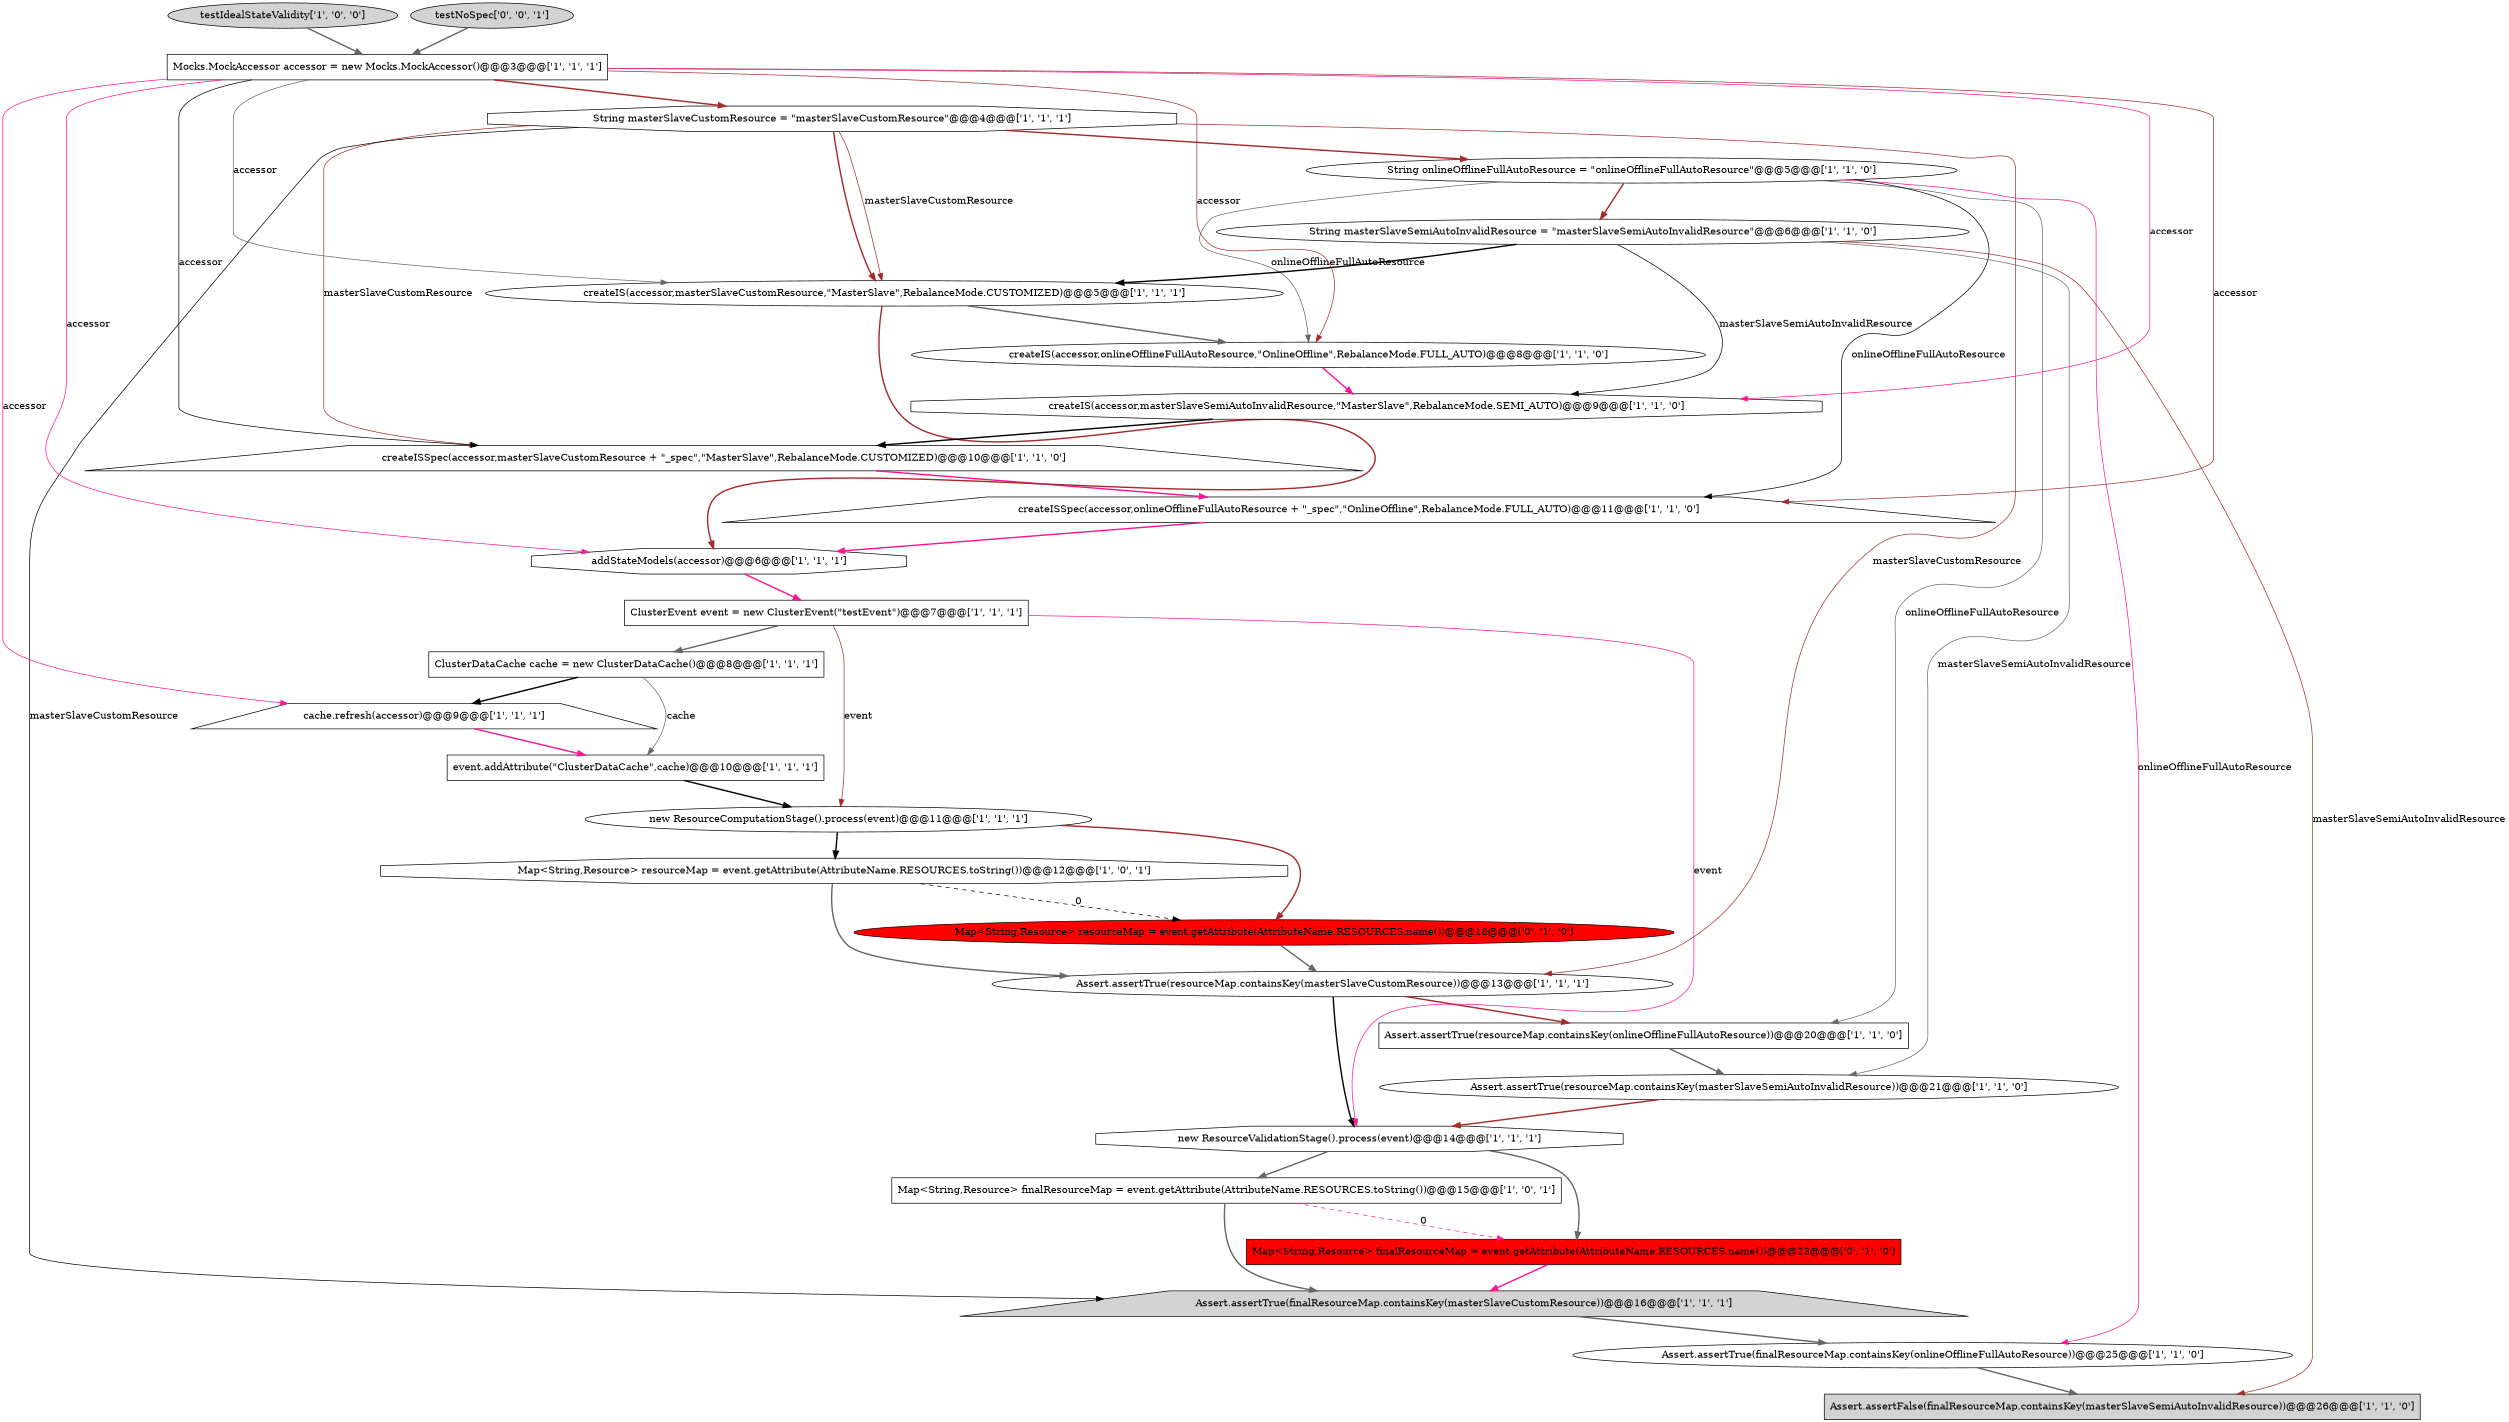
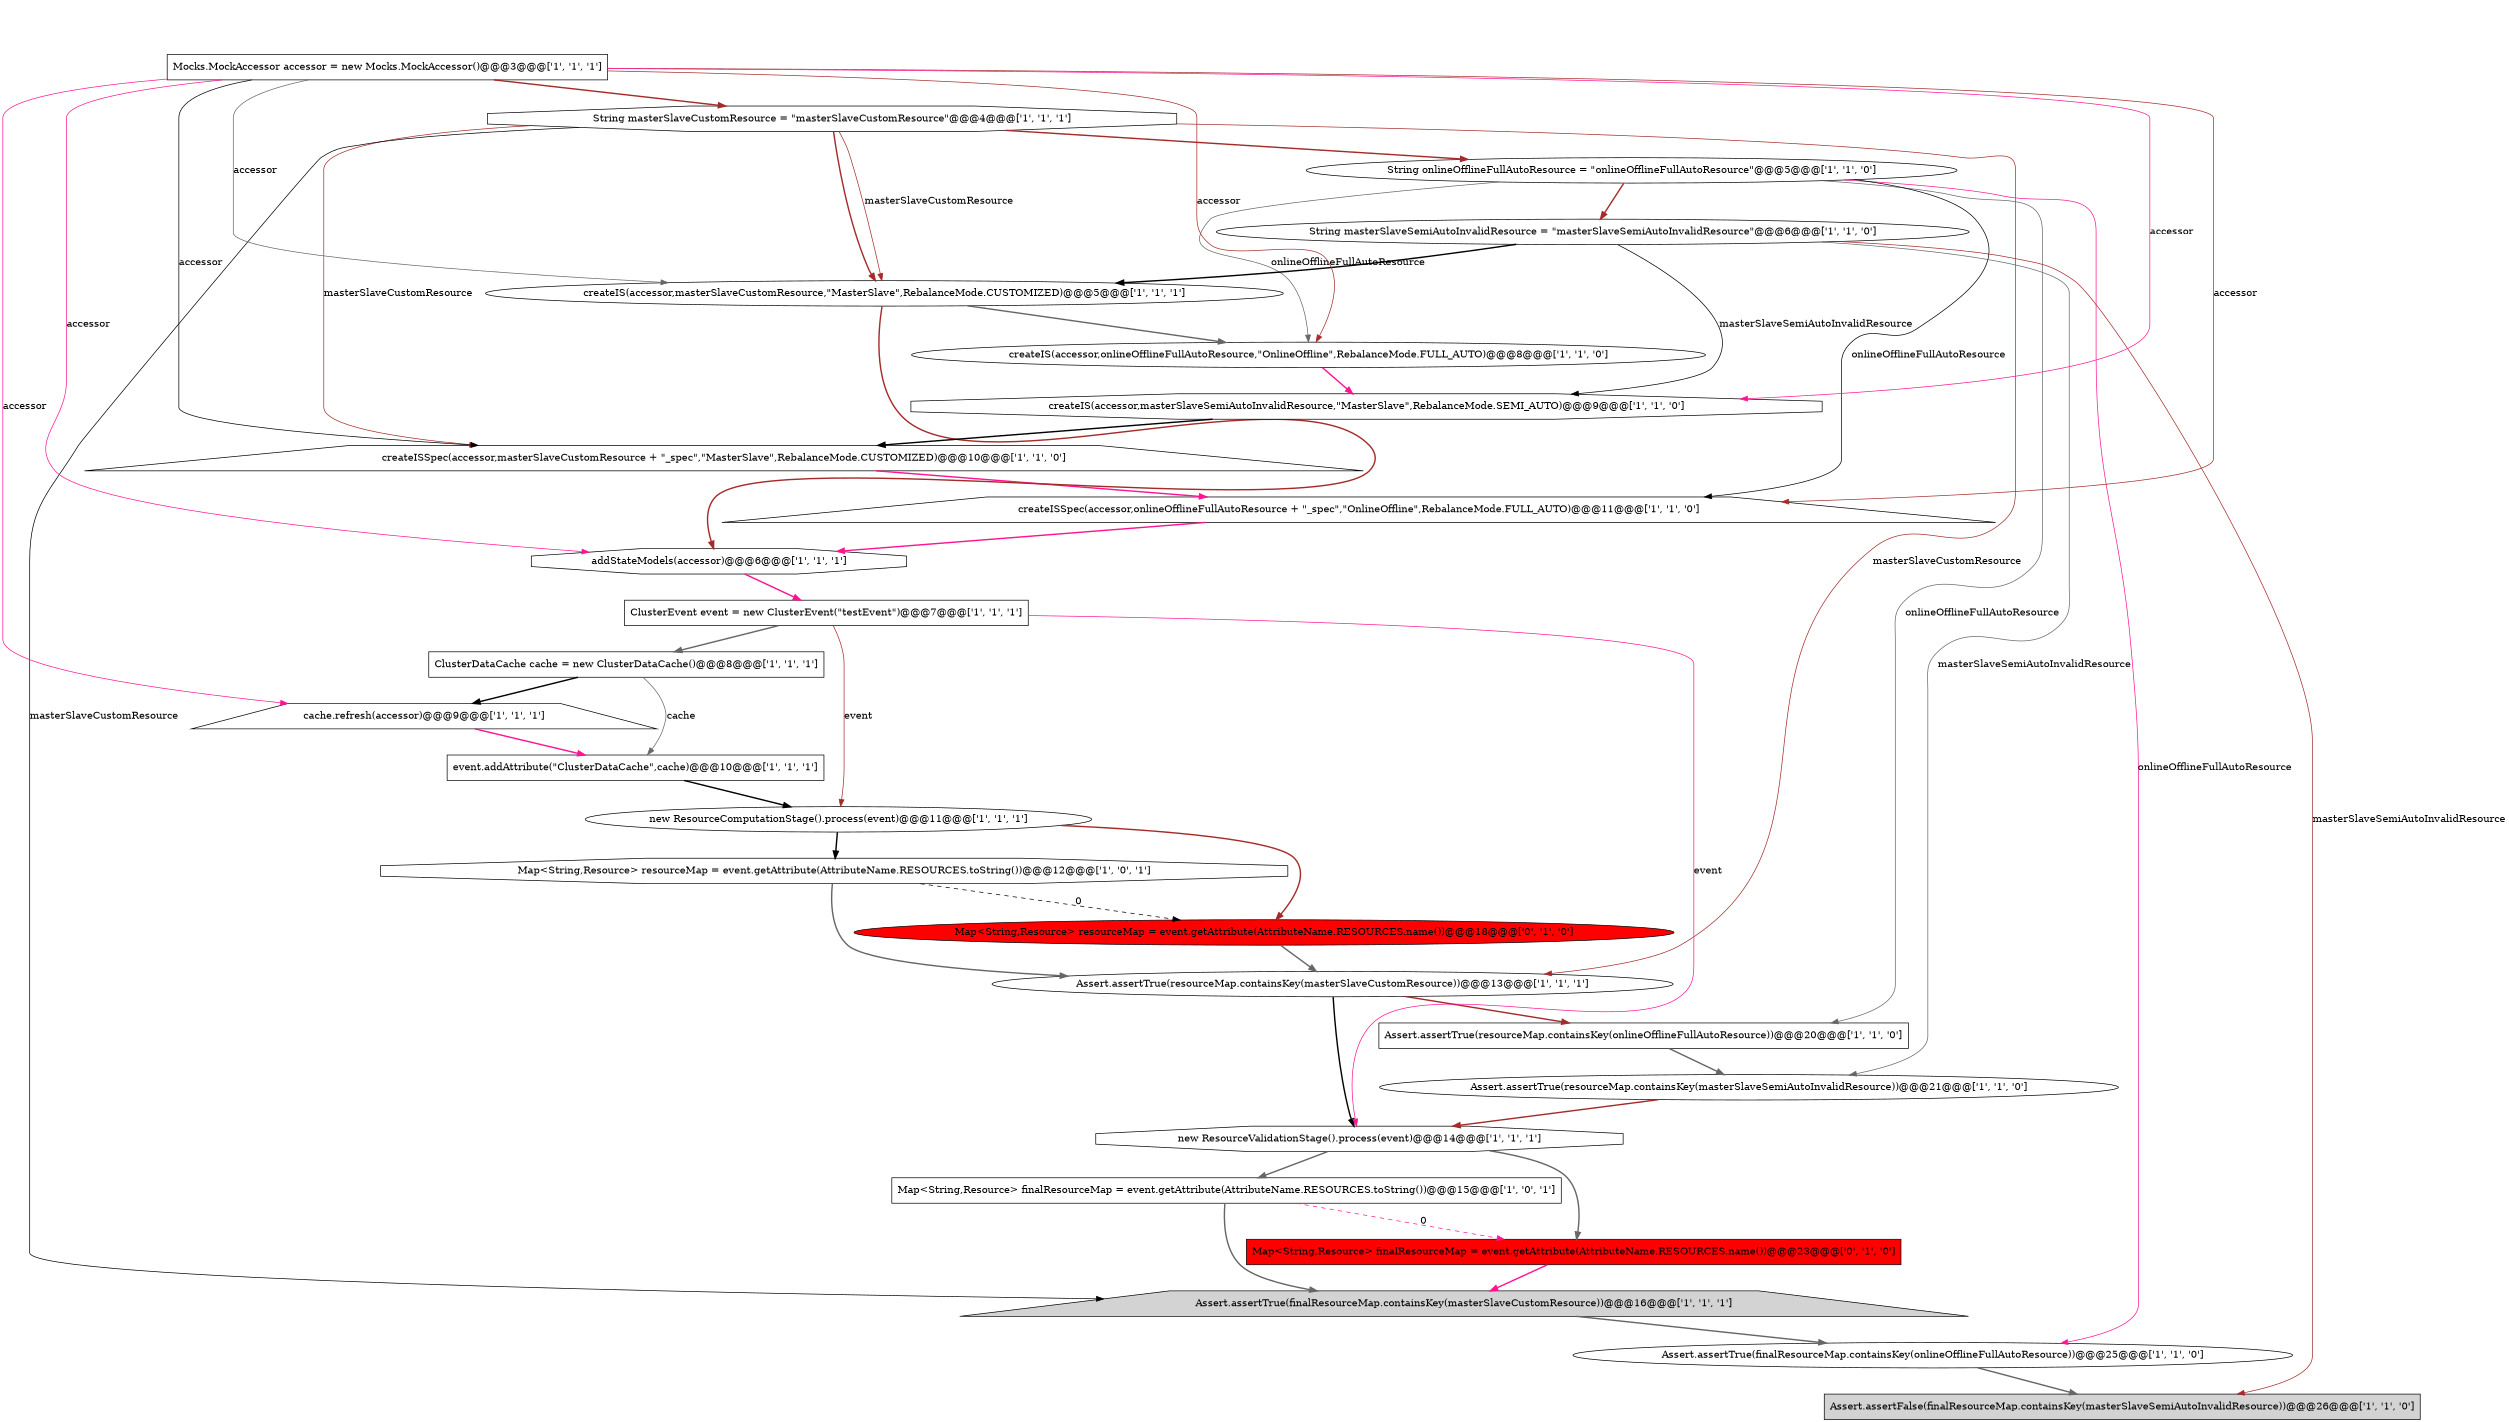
node "testIdealStateValidity['1', '0', '0']": removed
node "testNoSpec['0', '0', '1']": removed
